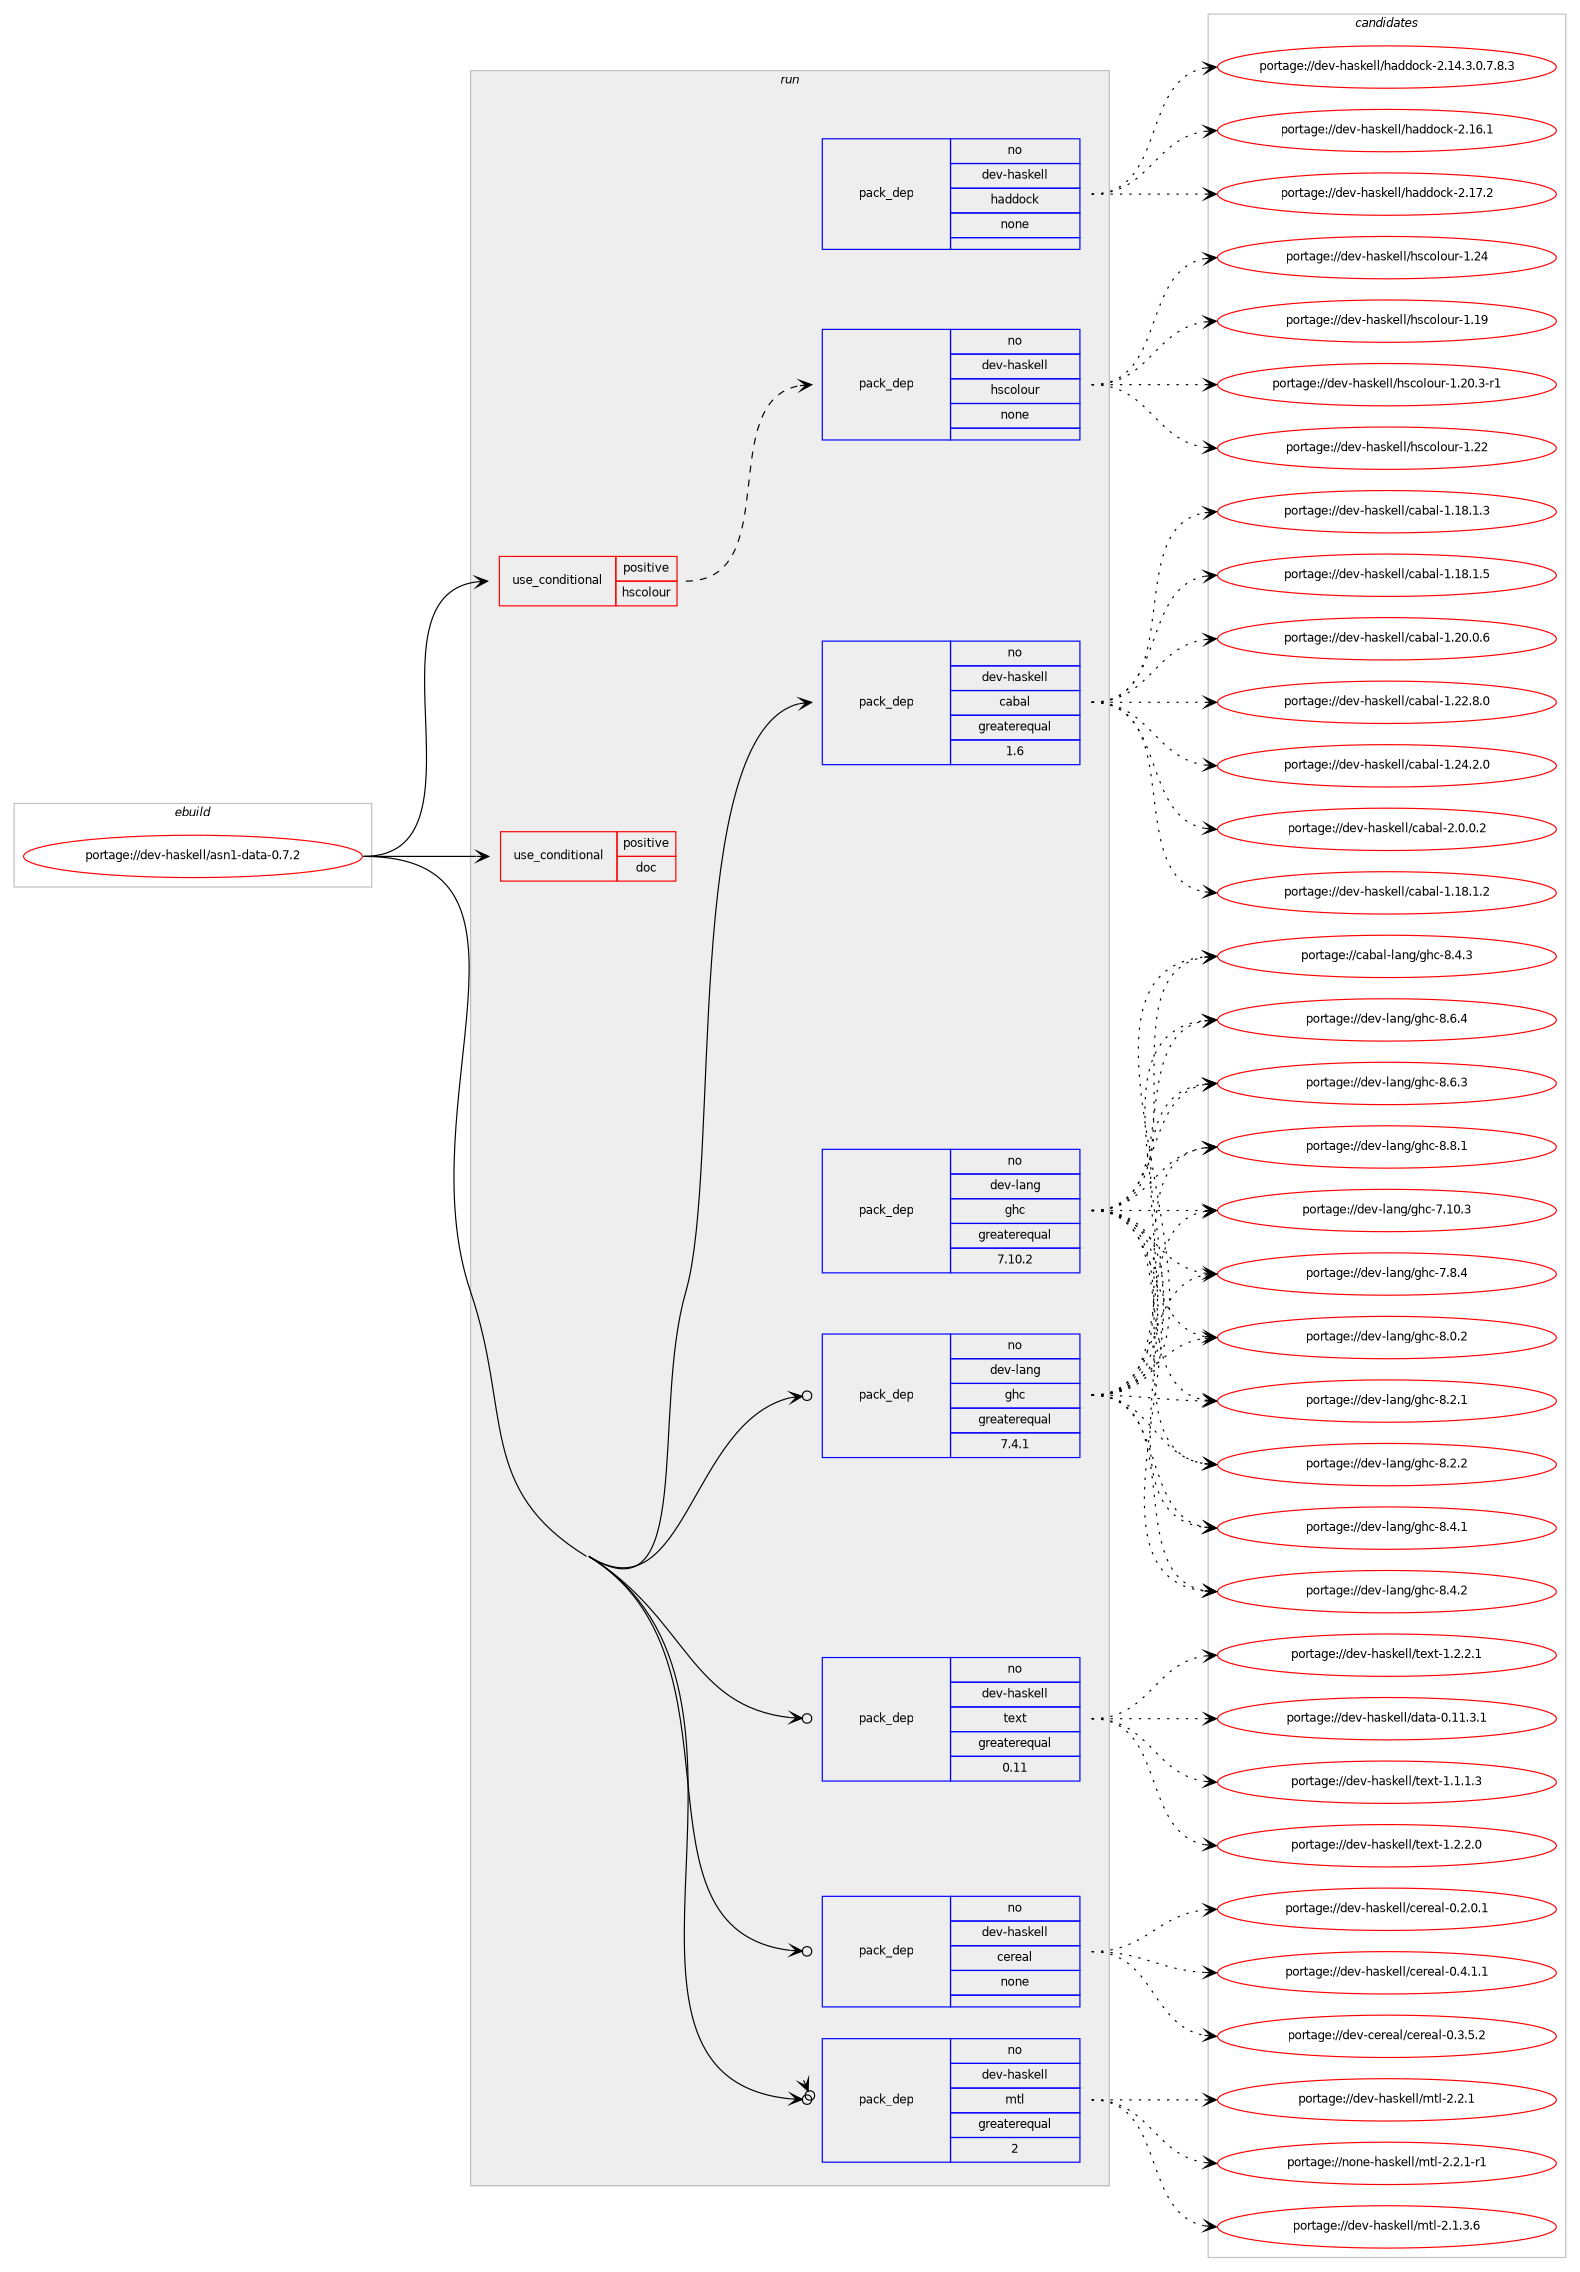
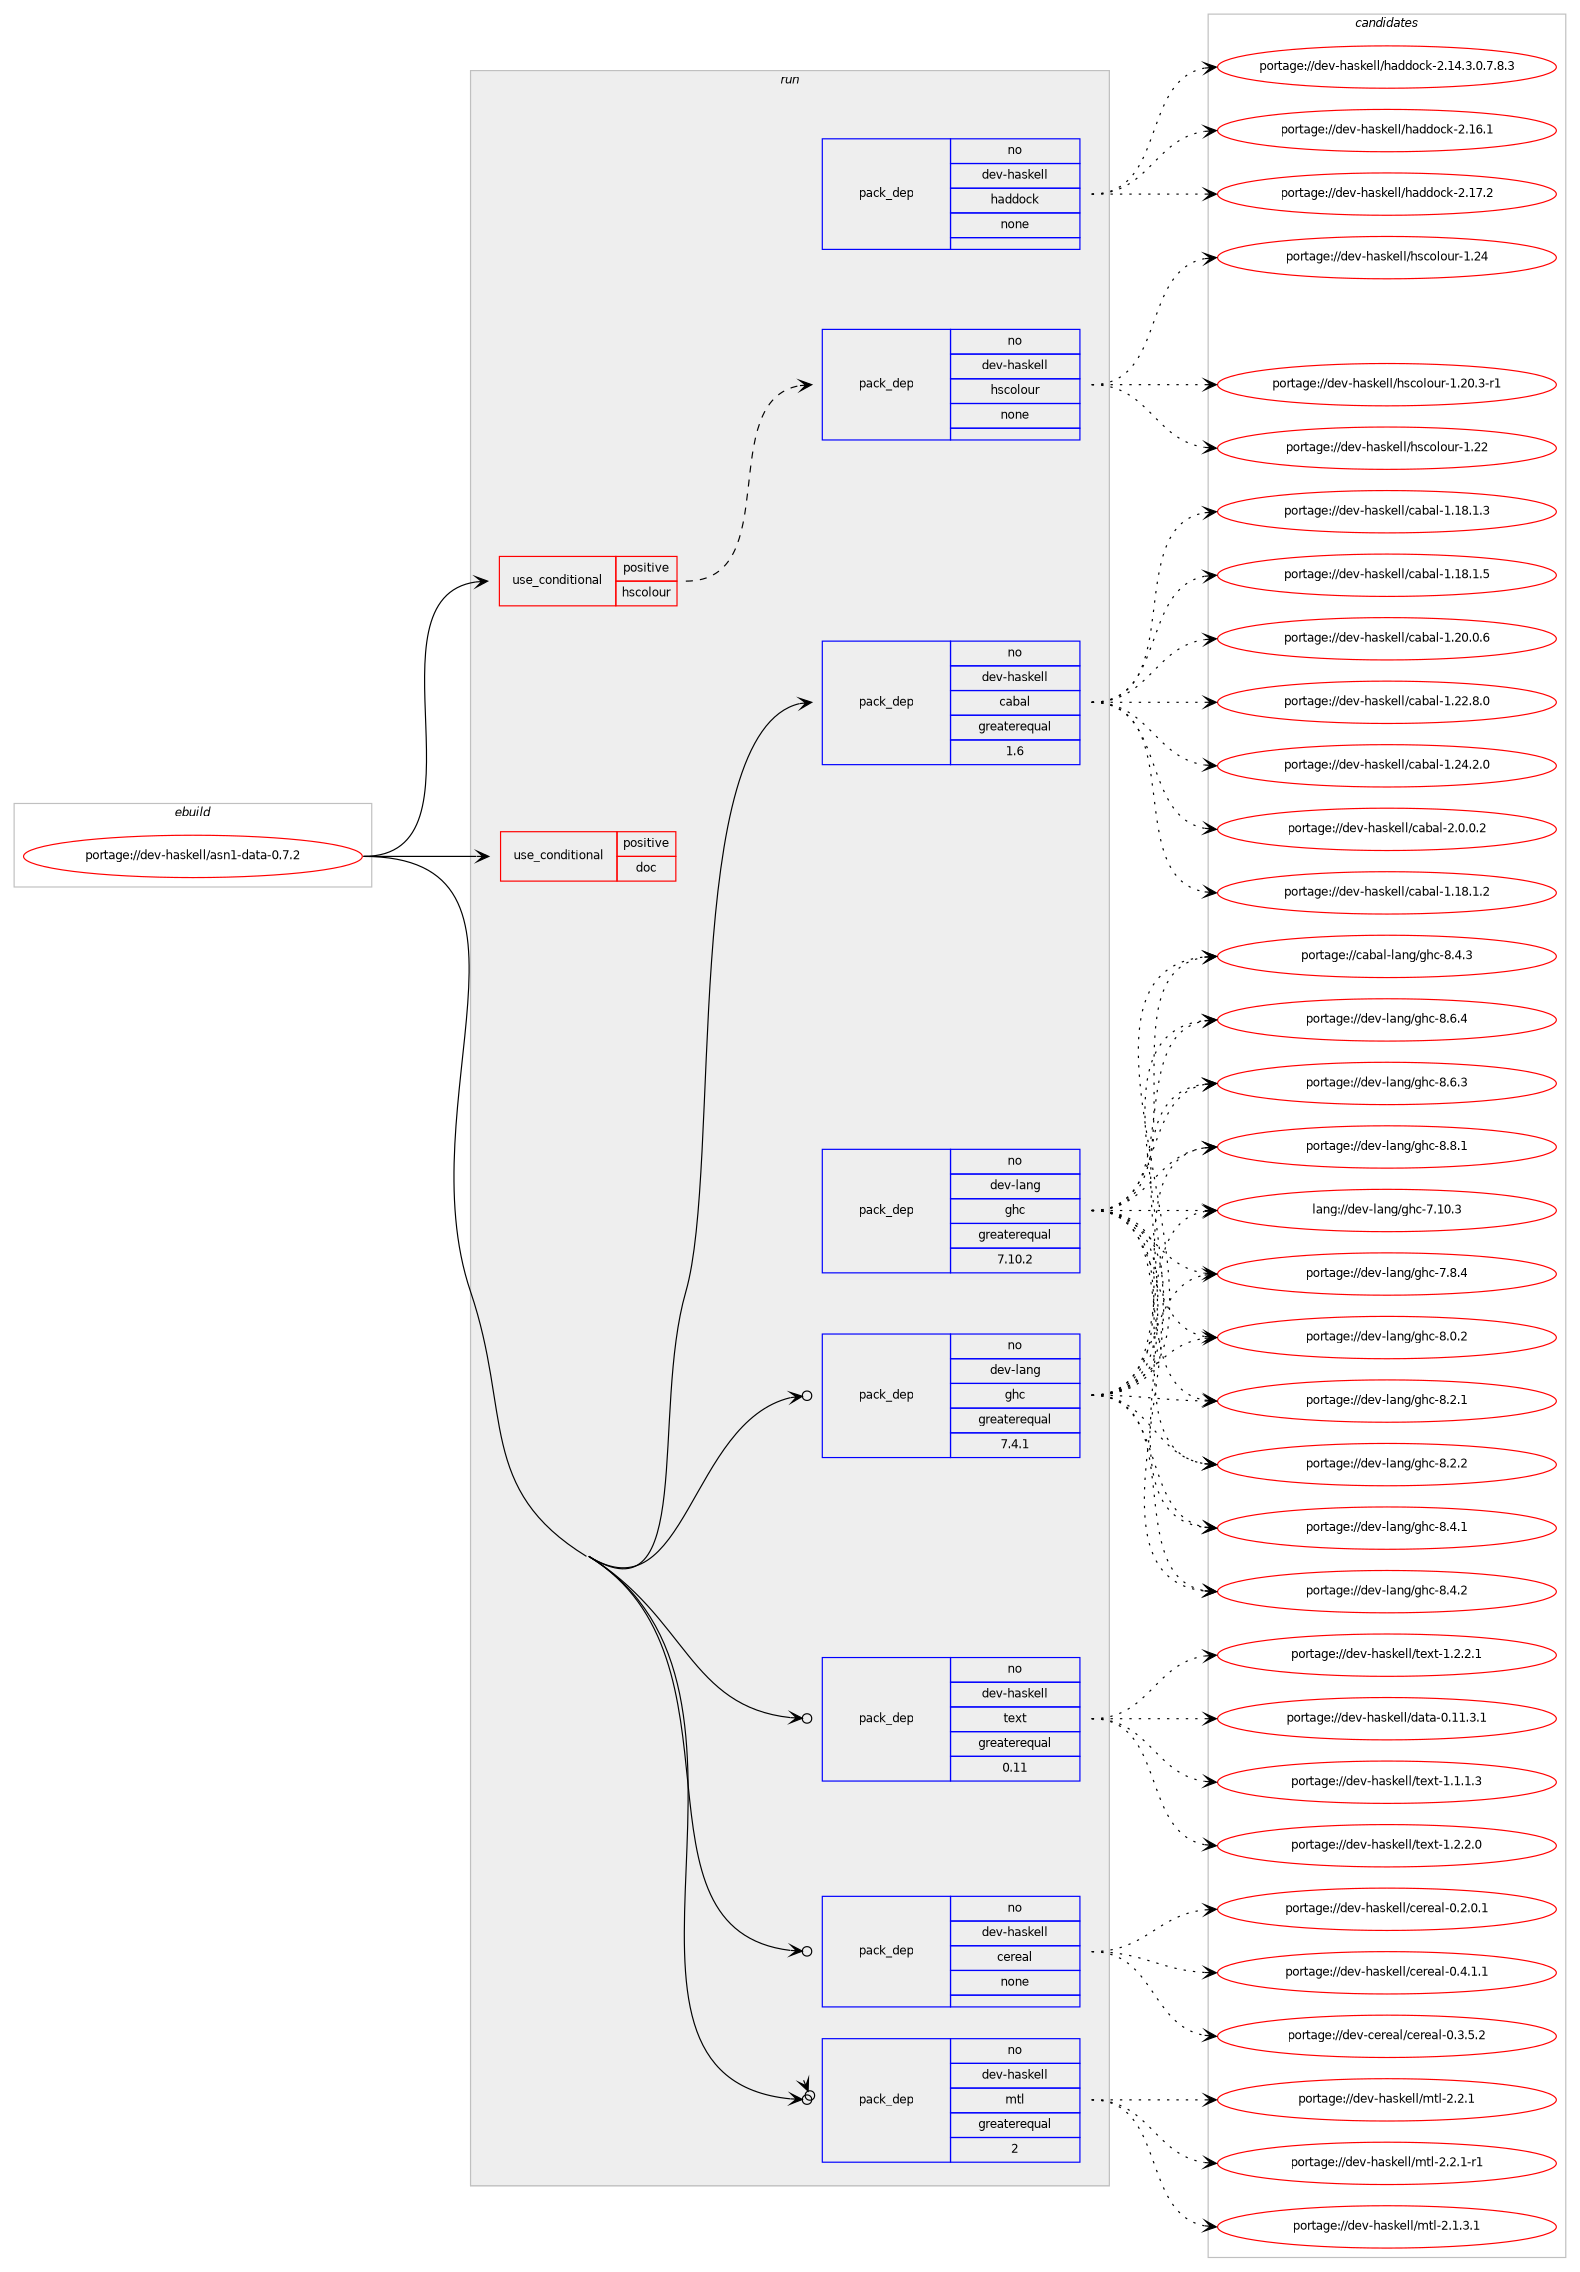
node "portage://dev-haskell/hscolour-1.19": removed
node "portage://dev-lang/ghc-7.10.3": label "portage://dev-lang/ghc-7.10.3" -> "lang://dev-lang/ghc-7.10.3"
node "portage://none-haskell/mtl-2.2.1-r1": label "portage://none-haskell/mtl-2.2.1-r1" -> "portage://dev-haskell/mtl-2.2.1-r1"
node "portage://dev-haskell/mtl-2.1.3.6": label "portage://dev-haskell/mtl-2.1.3.6" -> "portage://dev-haskell/mtl-2.1.3.1"
